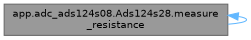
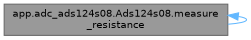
node "app.adc_ads124s08.Ads124s28.measure _resistance": label "app.adc_ads124s08.Ads124s28.measure _resistance" -> "app.adc_ads124s08.Ads124s08.measure _resistance"
